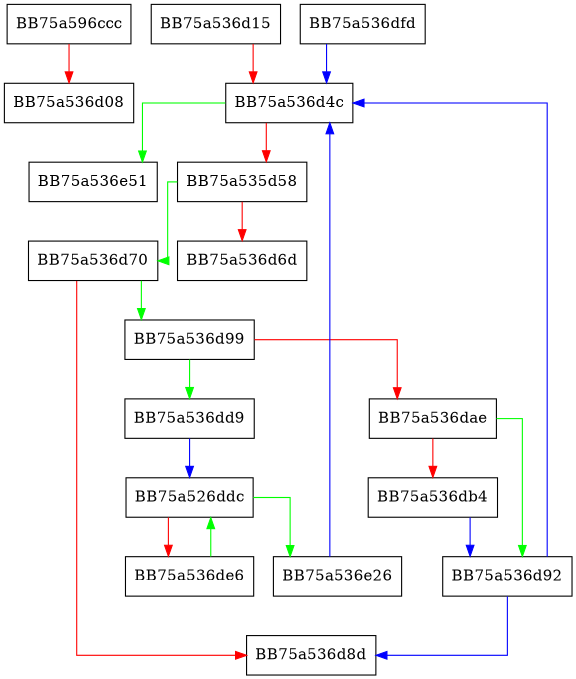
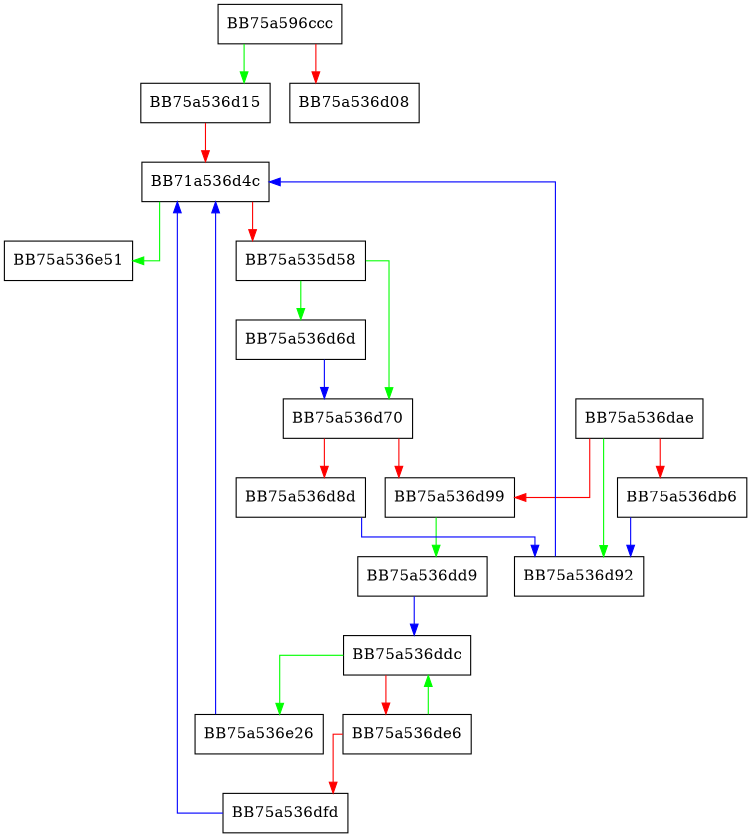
edge "BB75a596ccc" -> "BB75a536d15": added
node "BB75a536d4c": label "BB75a536d4c" -> "BB71a536d4c"
edge "BB75a535d58" -> "BB75a536d6d": color red -> green
edge "BB75a536d70" -> "BB75a536d99": color green -> red
edge "BB75a536d99" -> "BB75a536dae": reversed
edge "BB75a536d6d" -> "BB75a536d70": added
node "BB75a526ddc": label "BB75a526ddc" -> "BB75a536ddc"
node "BB75a536db4": label "BB75a536db4" -> "BB75a536db6"
edge "BB75a536d92" -> "BB75a536d8d": reversed
edge "BB75a536de6" -> "BB75a536dfd": added
